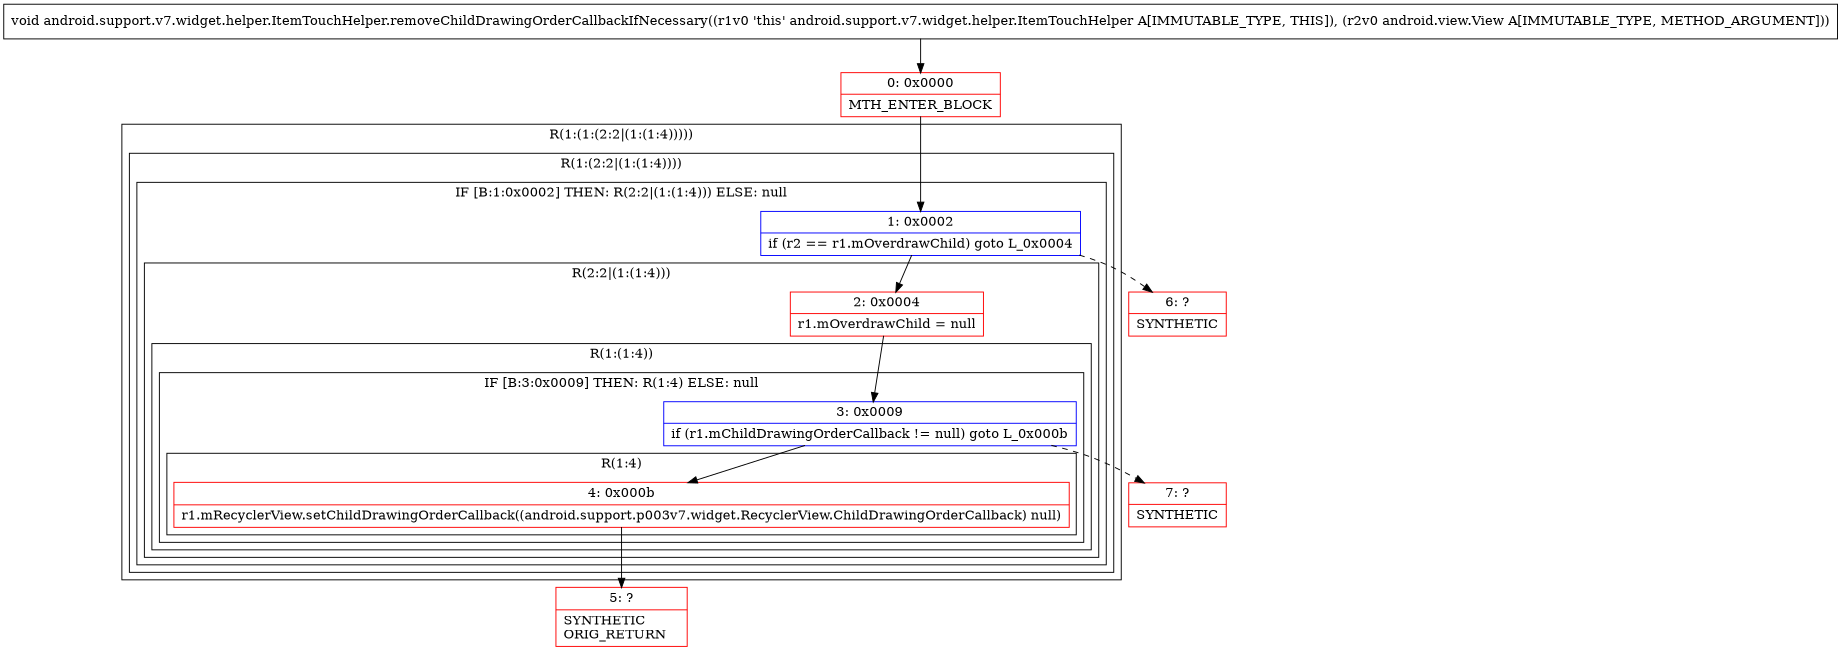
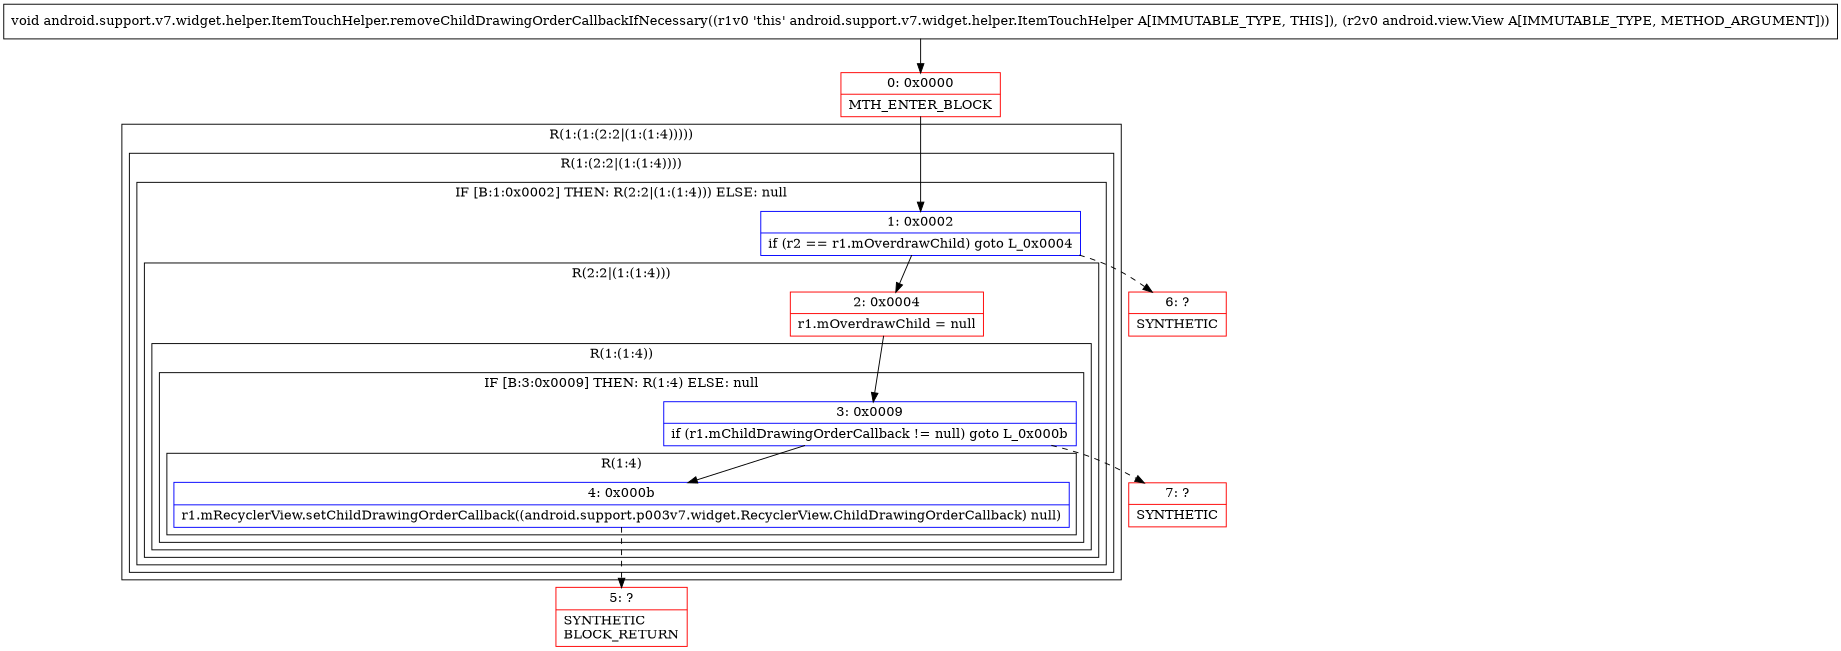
node "4: 0x000b": color red -> blue
edge "4: 0x000b" -> "5: ?": style solid -> dashed
node "5: ?": text "ORIG_RETURN" -> "BLOCK_RETURN"
